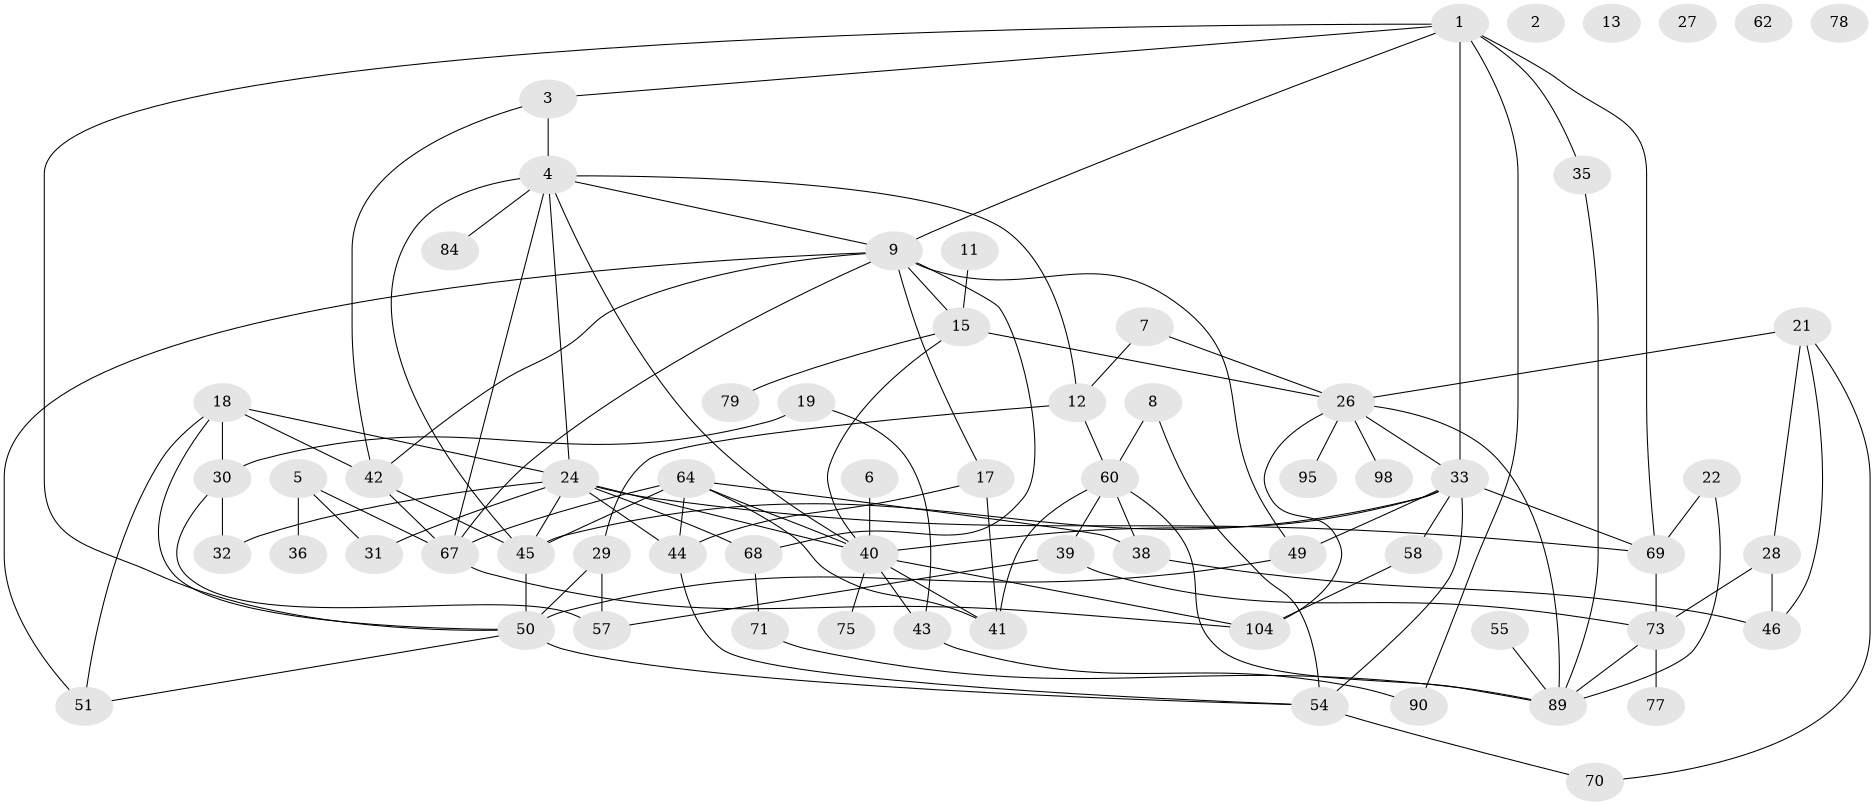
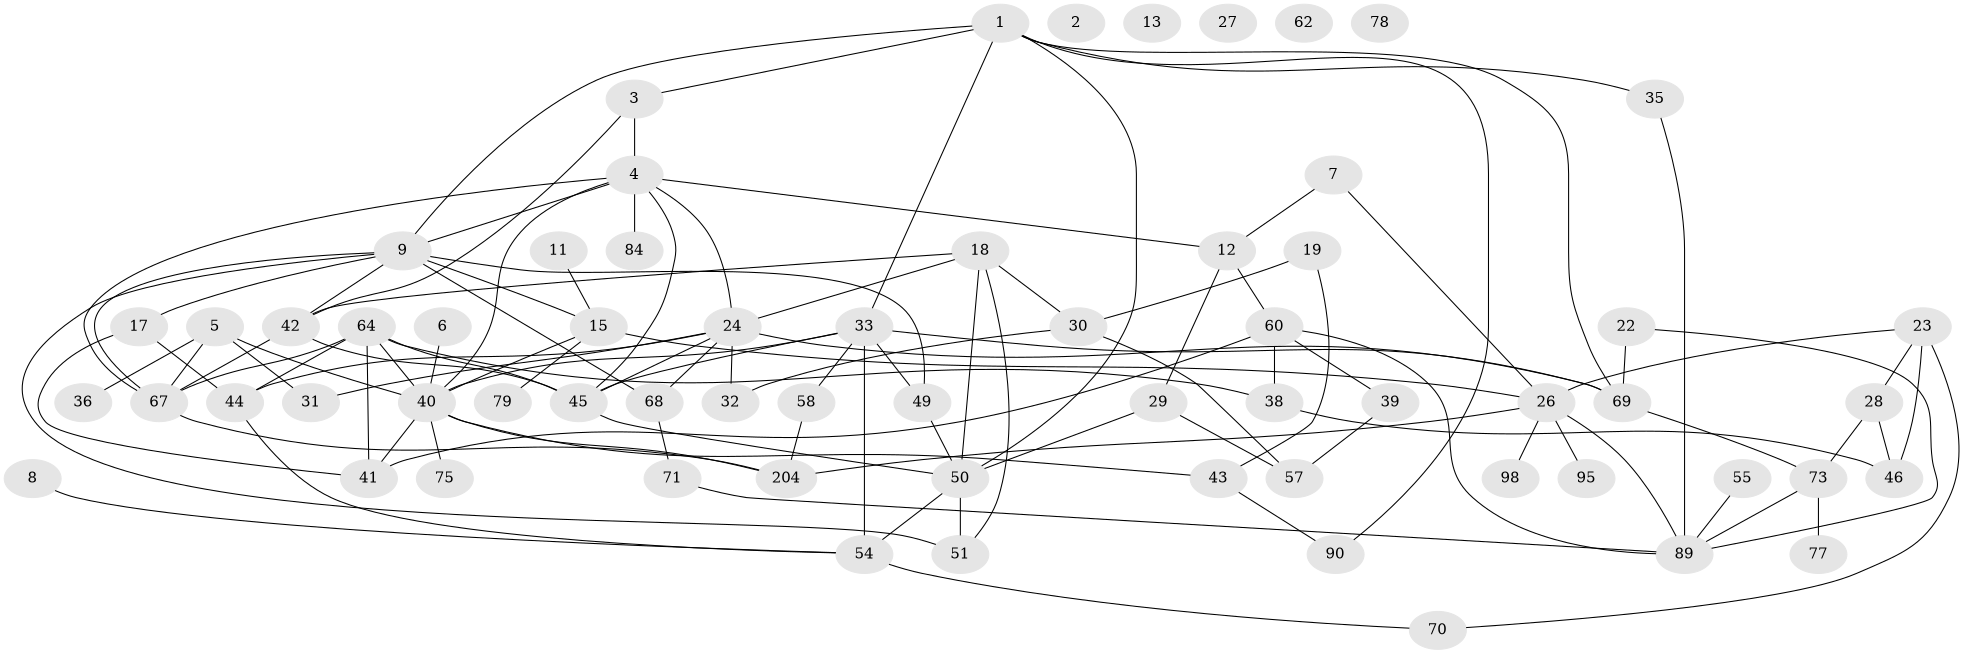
node "21": label "21" -> "23"
edge "8" -- "60": removed
edge "26" -- "33": removed
edge "24" -- "40": now "5" -- "40"
edge "39" -- "73": removed
node "104": label "104" -> "204"
